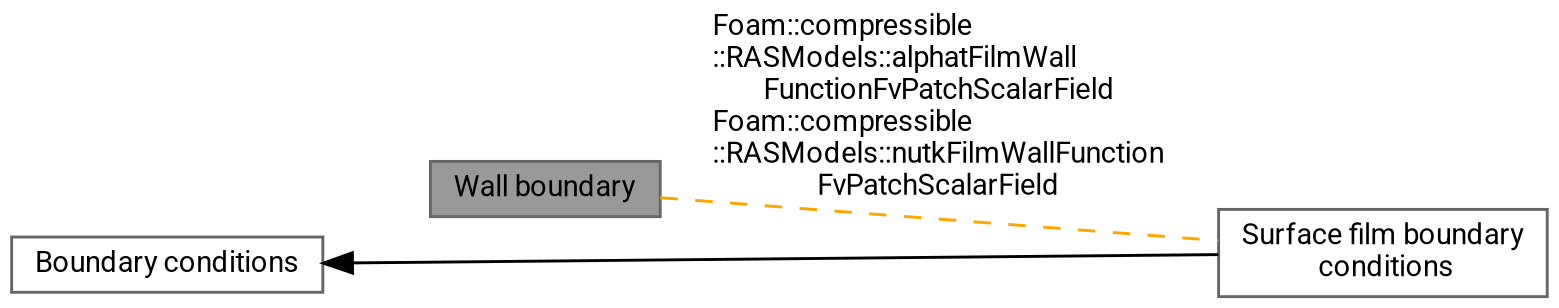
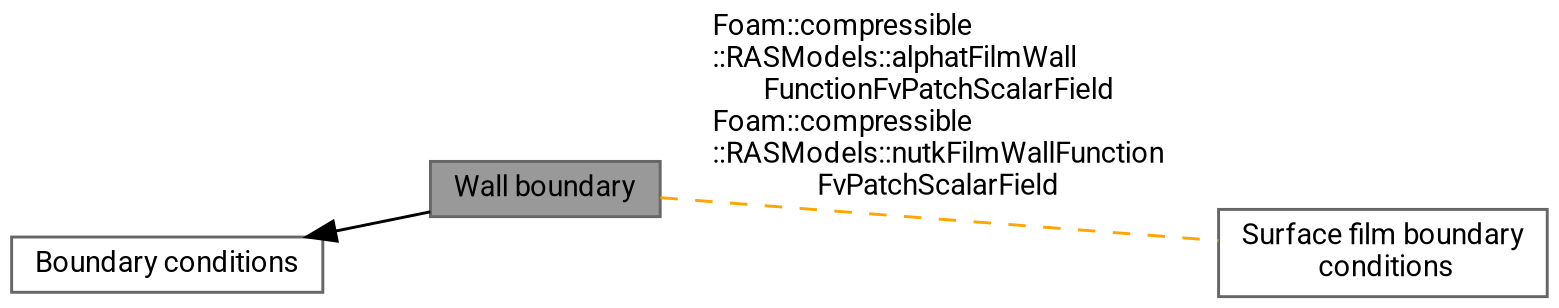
edge "Surface film boundary conditions" -> "Boundary conditions": now "Wall boundary" -> "Boundary conditions"
